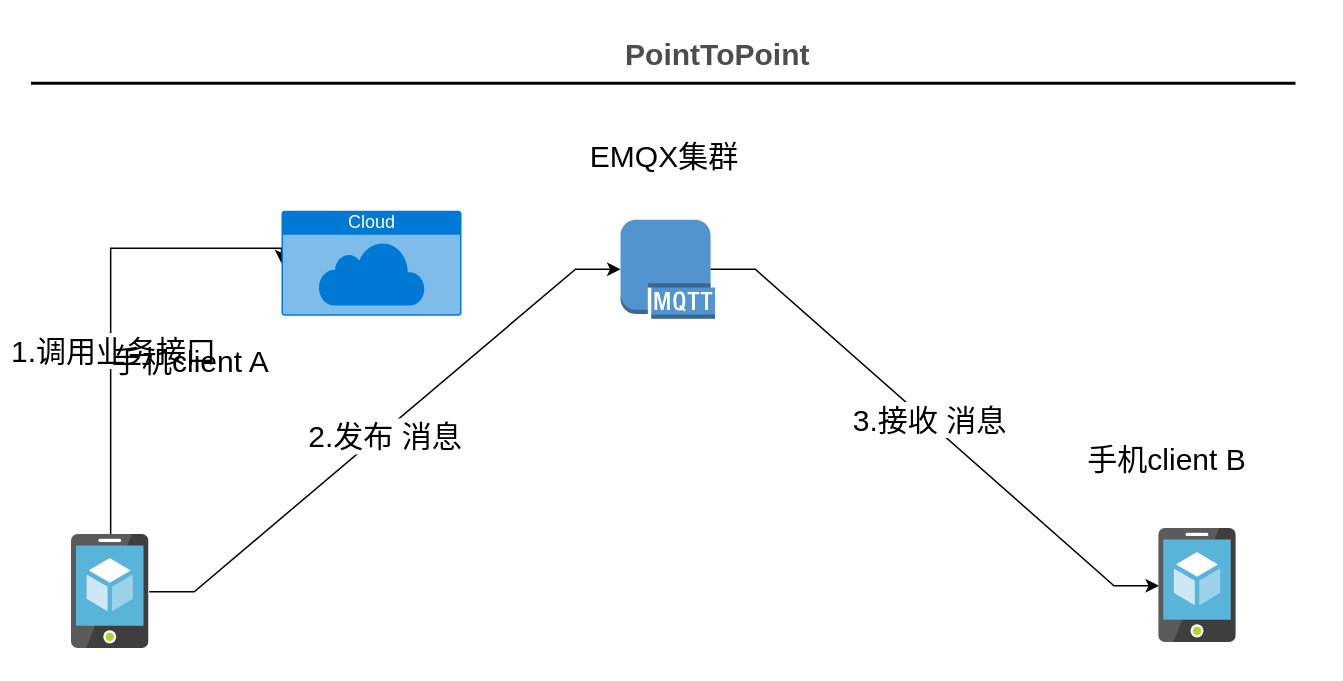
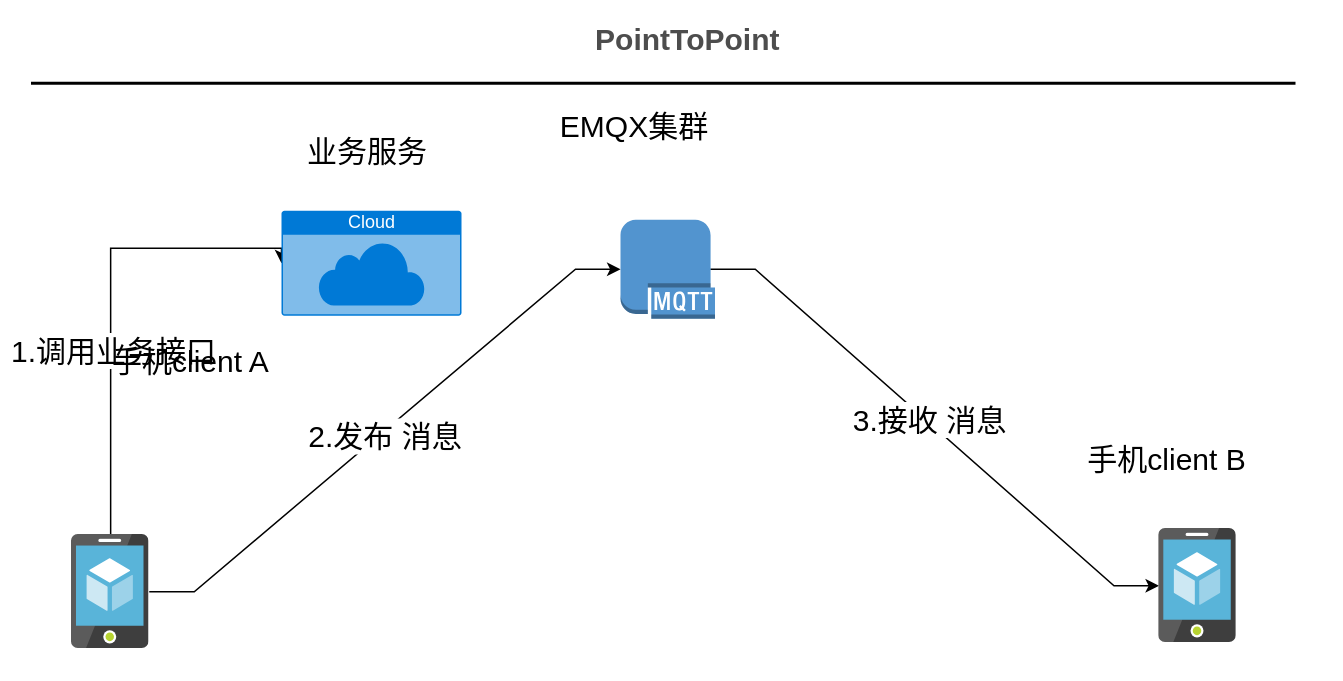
node "PointToPoint": moved (718, 53) -> (688, 38)
node "业务服务": added
node "EMQX集群": moved (663, 155) -> (633, 125)
